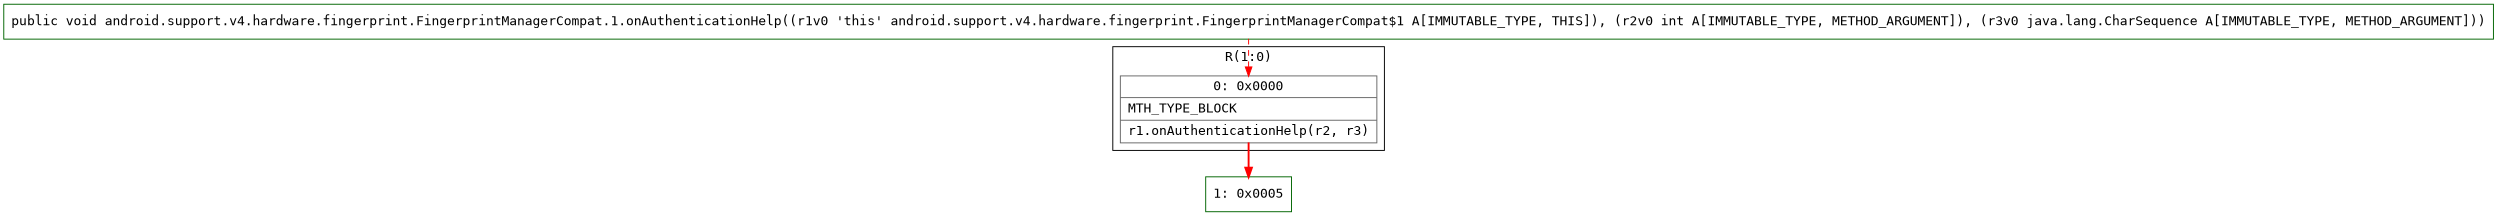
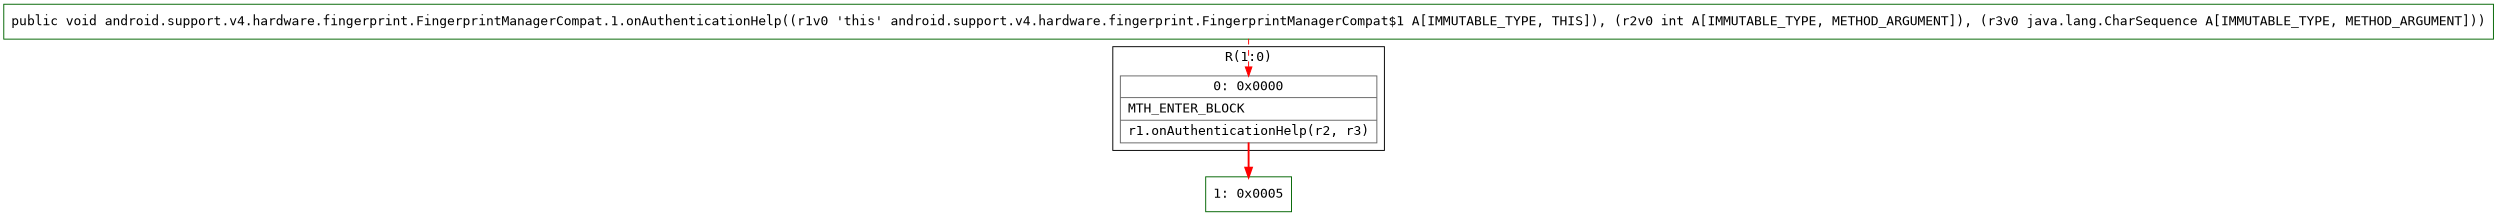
node "0: 0x0000": text "MTH_TYPE_BLOCK" -> "MTH_ENTER_BLOCK"
